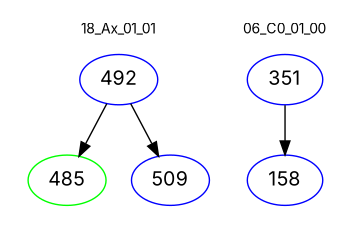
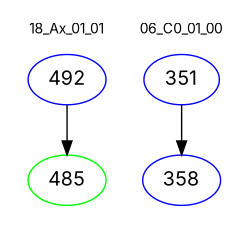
node "509": removed
node "158": label "158" -> "358"
